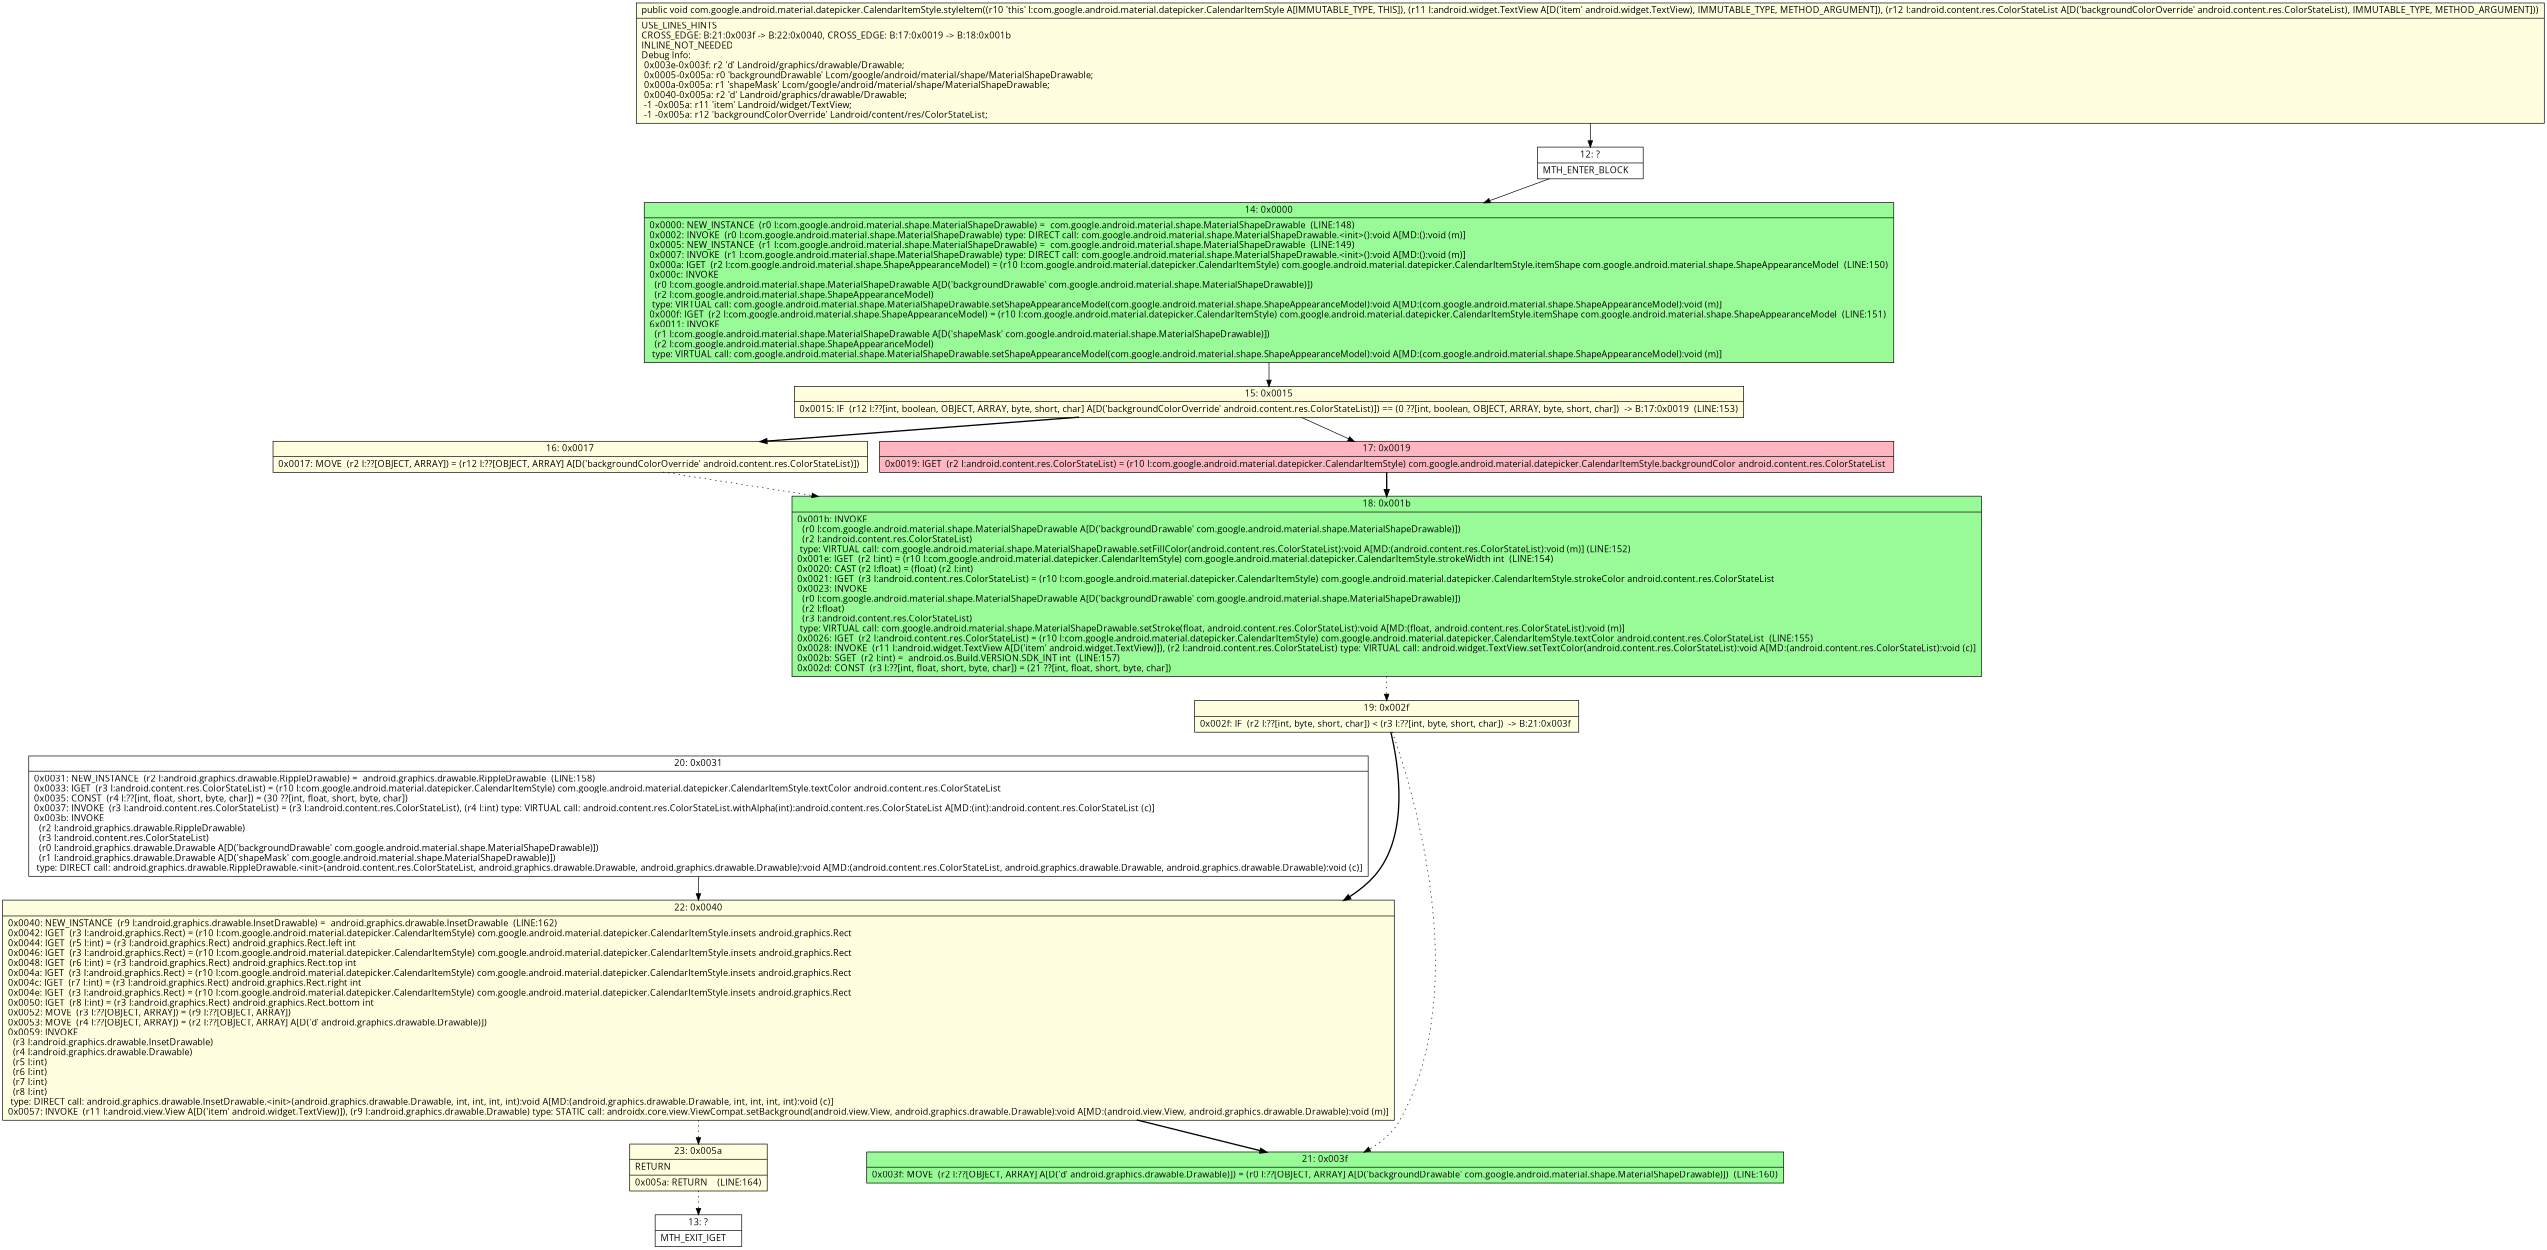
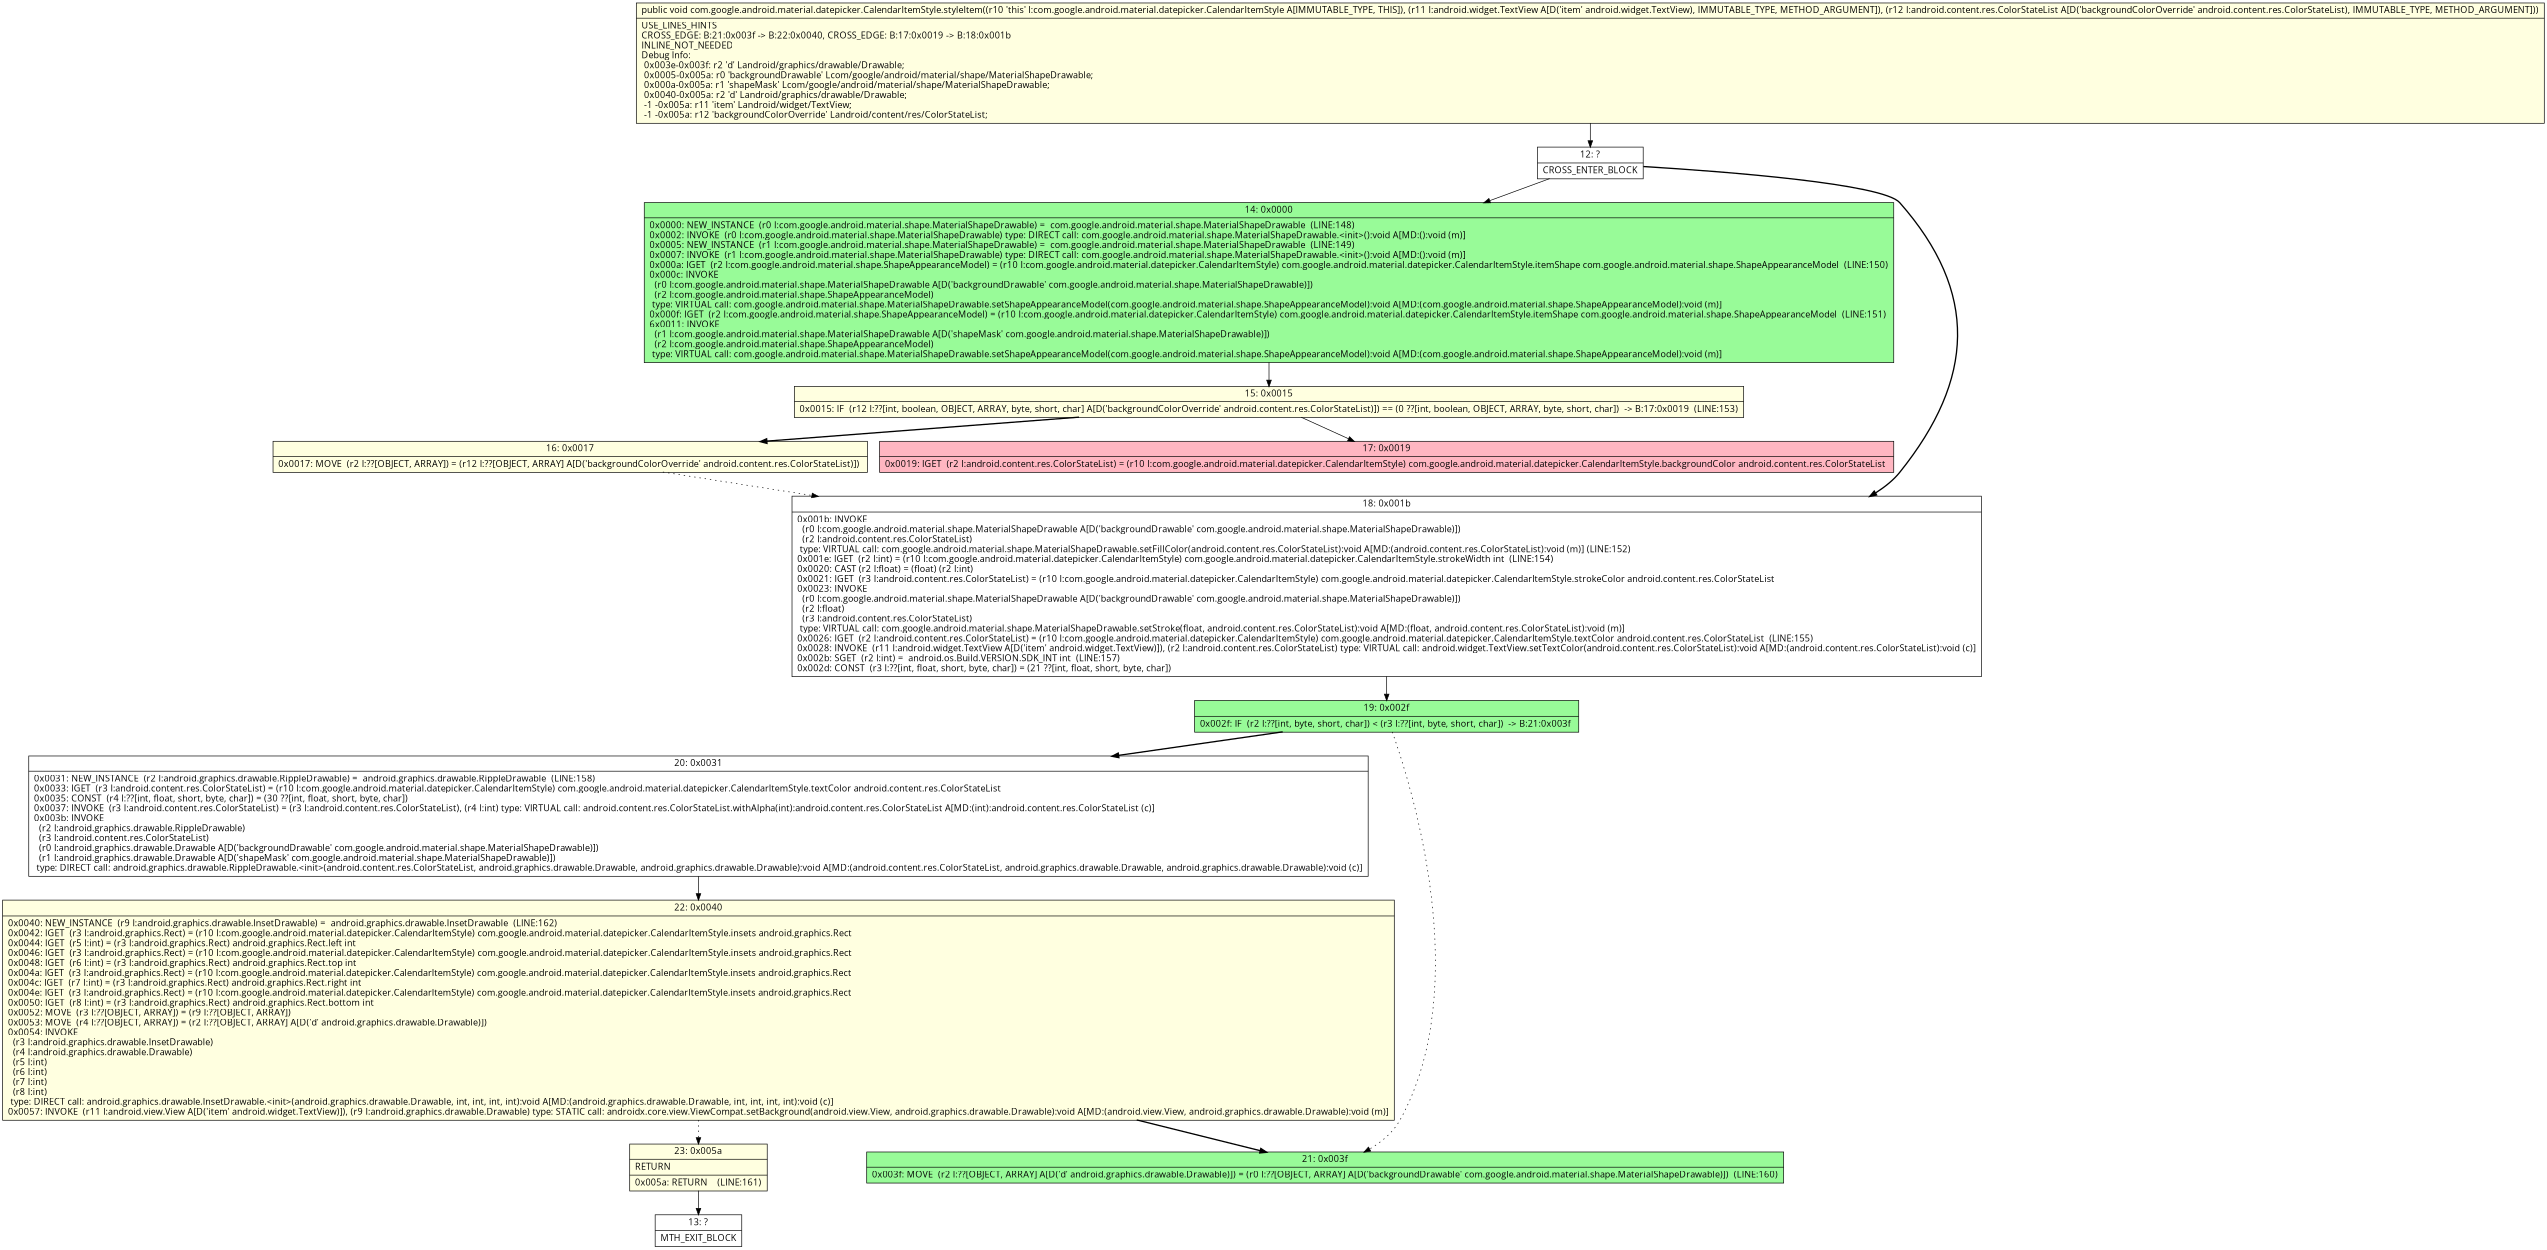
node "12: ?": text "MTH_ENTER_BLOCK" -> "CROSS_ENTER_BLOCK"
edge "17: 0x0019" -> "18: 0x001b": now "12: ?" -> "18: 0x001b"
node "18: 0x001b": fillcolor palegreen -> white
edge "18: 0x001b" -> "19: 0x002f": style dotted -> solid
node "19: 0x002f": fillcolor lightyellow -> palegreen
edge "19: 0x002f" -> "22: 0x0040": now "19: 0x002f" -> "20: 0x0031"
node "22: 0x0040": text "0x0059: INVOKE" -> "0x0054: INVOKE"
node "23: 0x005a": text "0x005a: RETURN    (LINE:164)" -> "0x005a: RETURN    (LINE:161)"
edge "23: 0x005a" -> "13: ?": style dotted -> solid
node "13: ?": text "MTH_EXIT_IGET" -> "MTH_EXIT_BLOCK"
